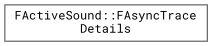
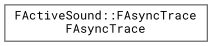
node "FActiveSound::FAsyncTrace Details": label "FActiveSound::FAsyncTrace Details" -> "FActiveSound::FAsyncTrace FAsyncTrace"
